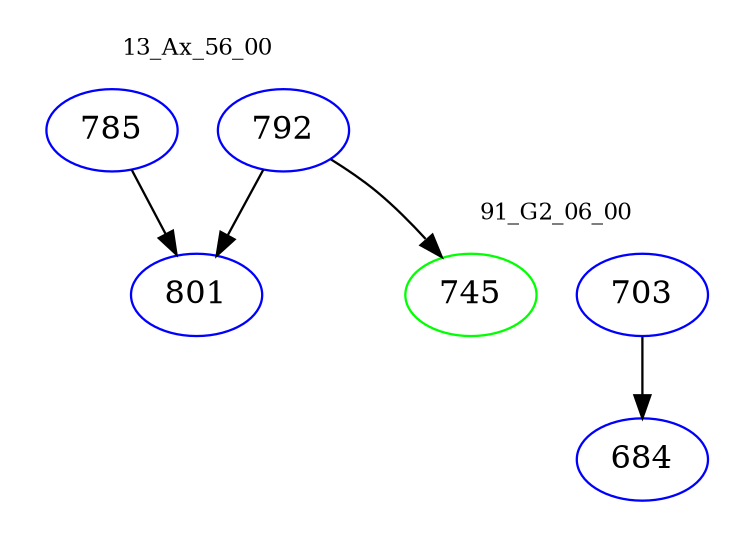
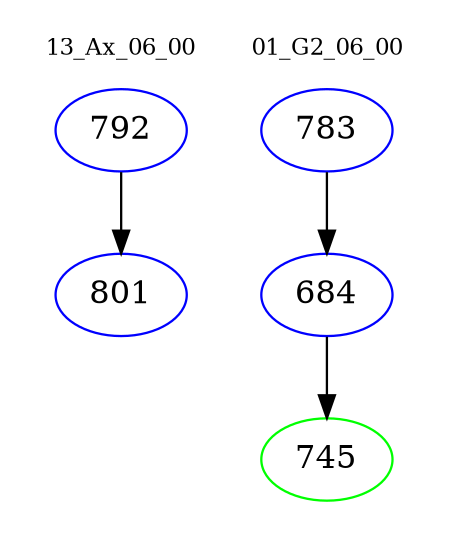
cluster "13_Ax_56_00": label "13_Ax_56_00" -> "13_Ax_06_00"
node "785": removed
edge "792" -> "745": now "684" -> "745"
cluster "91_G2_06_00": label "91_G2_06_00" -> "01_G2_06_00"
node "703": label "703" -> "783"
